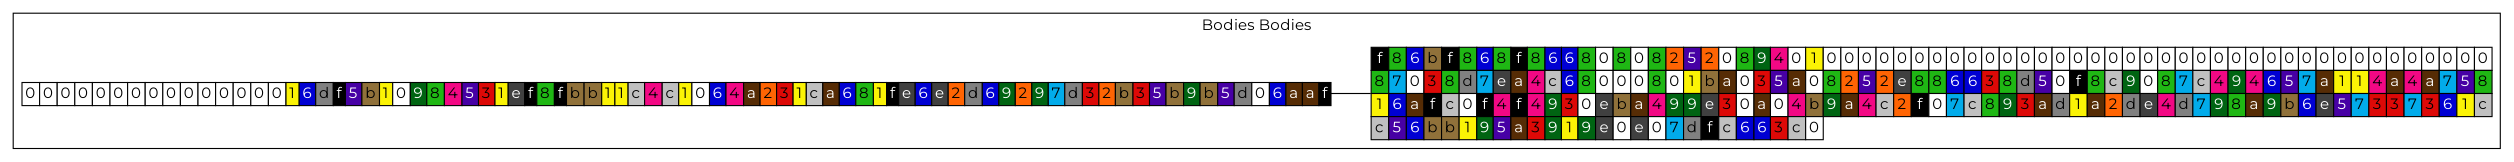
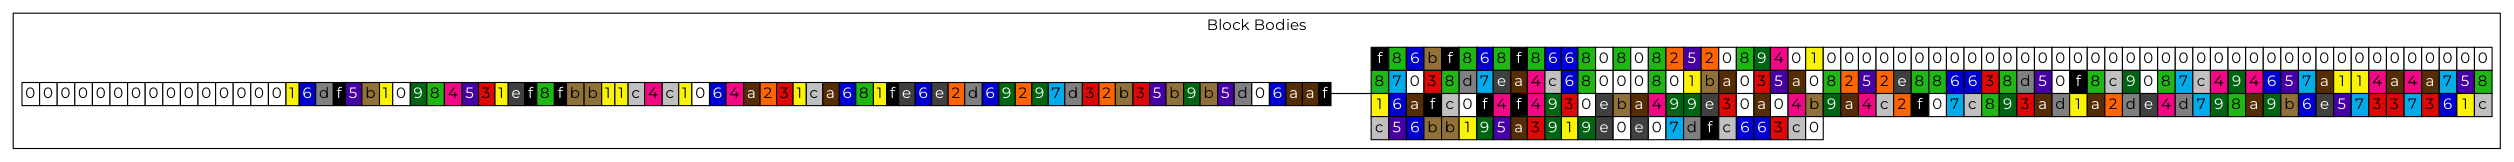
cluster "Bodies Bodies": label "Bodies Bodies" -> "Block Bodies"
